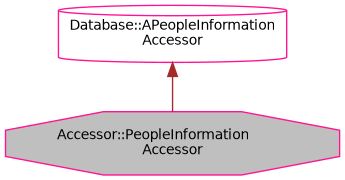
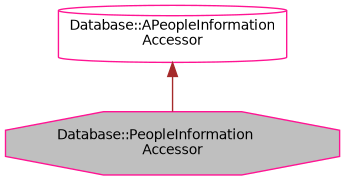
node "Accessor::PeopleInformation Accessor": label "Accessor::PeopleInformation Accessor" -> "Database::PeopleInformation Accessor"
